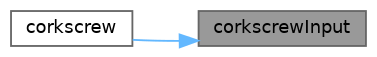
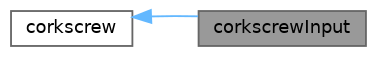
edge "corkscrew" -> "corkscrewInput": reversed
